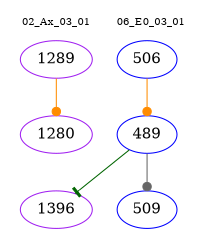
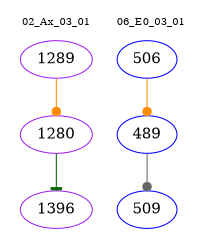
edge "489" -> "1396": now "1280" -> "1396"
